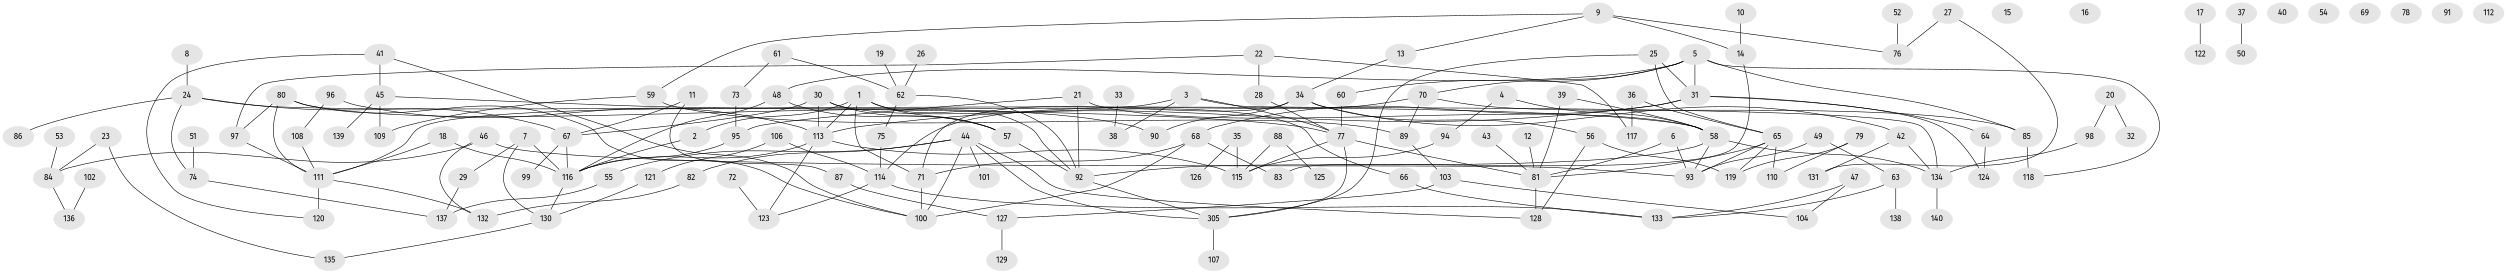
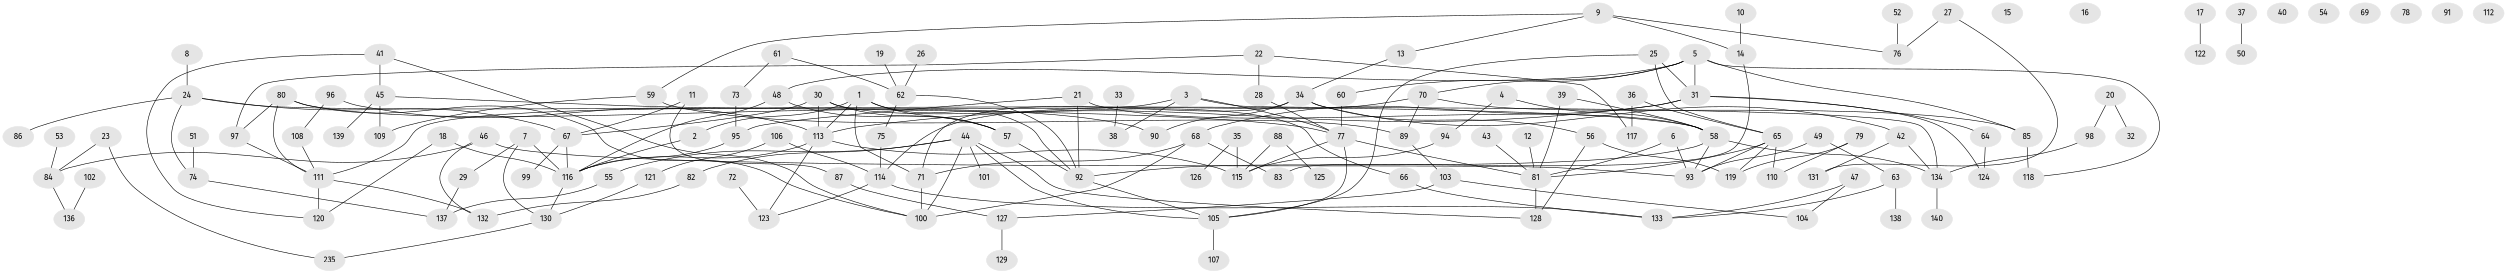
edge "18" -- "111": now "18" -- "120"
node "305": label "305" -> "105"
node "135": label "135" -> "235"
